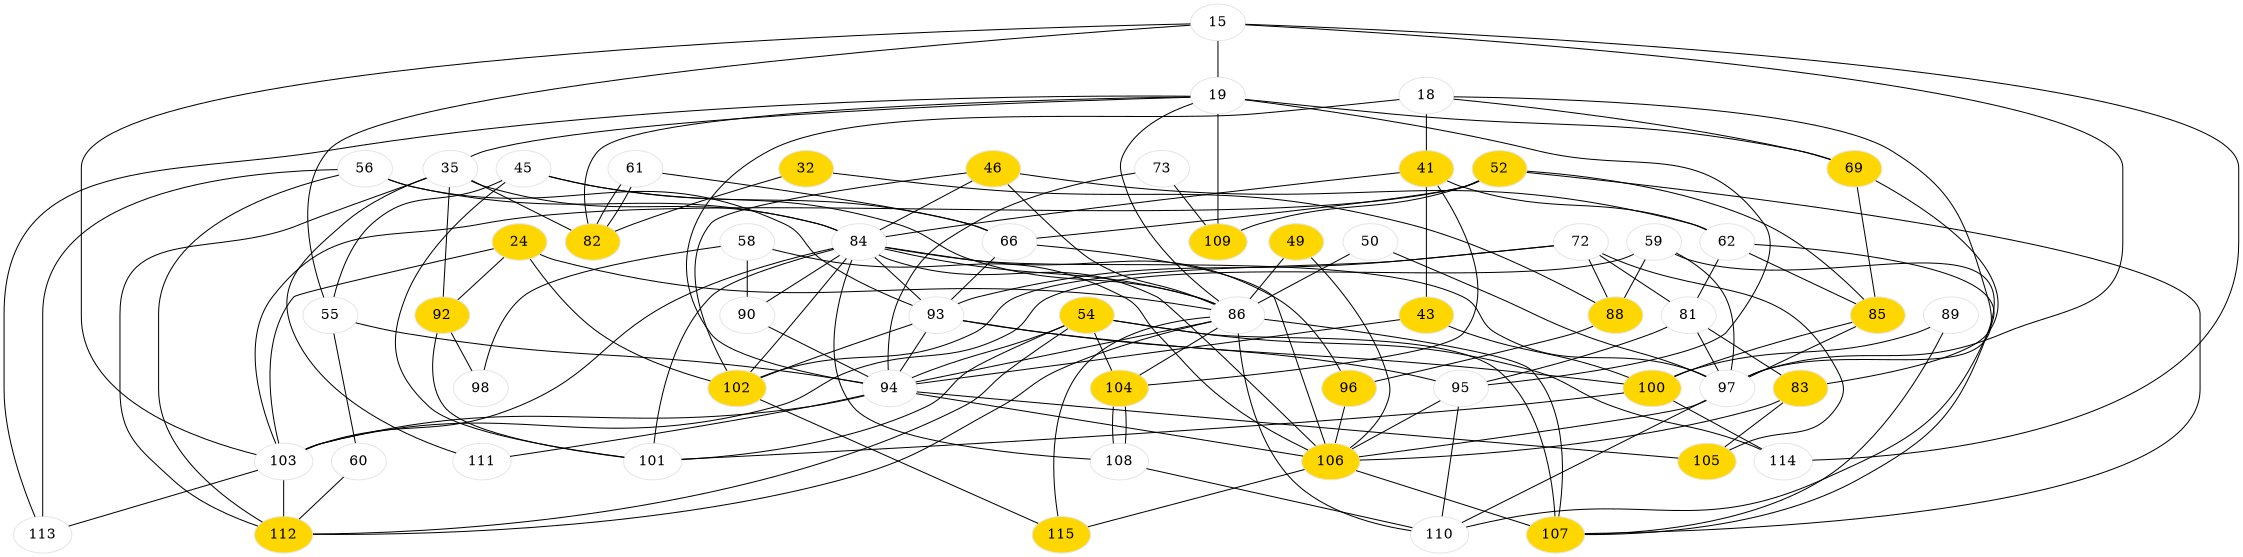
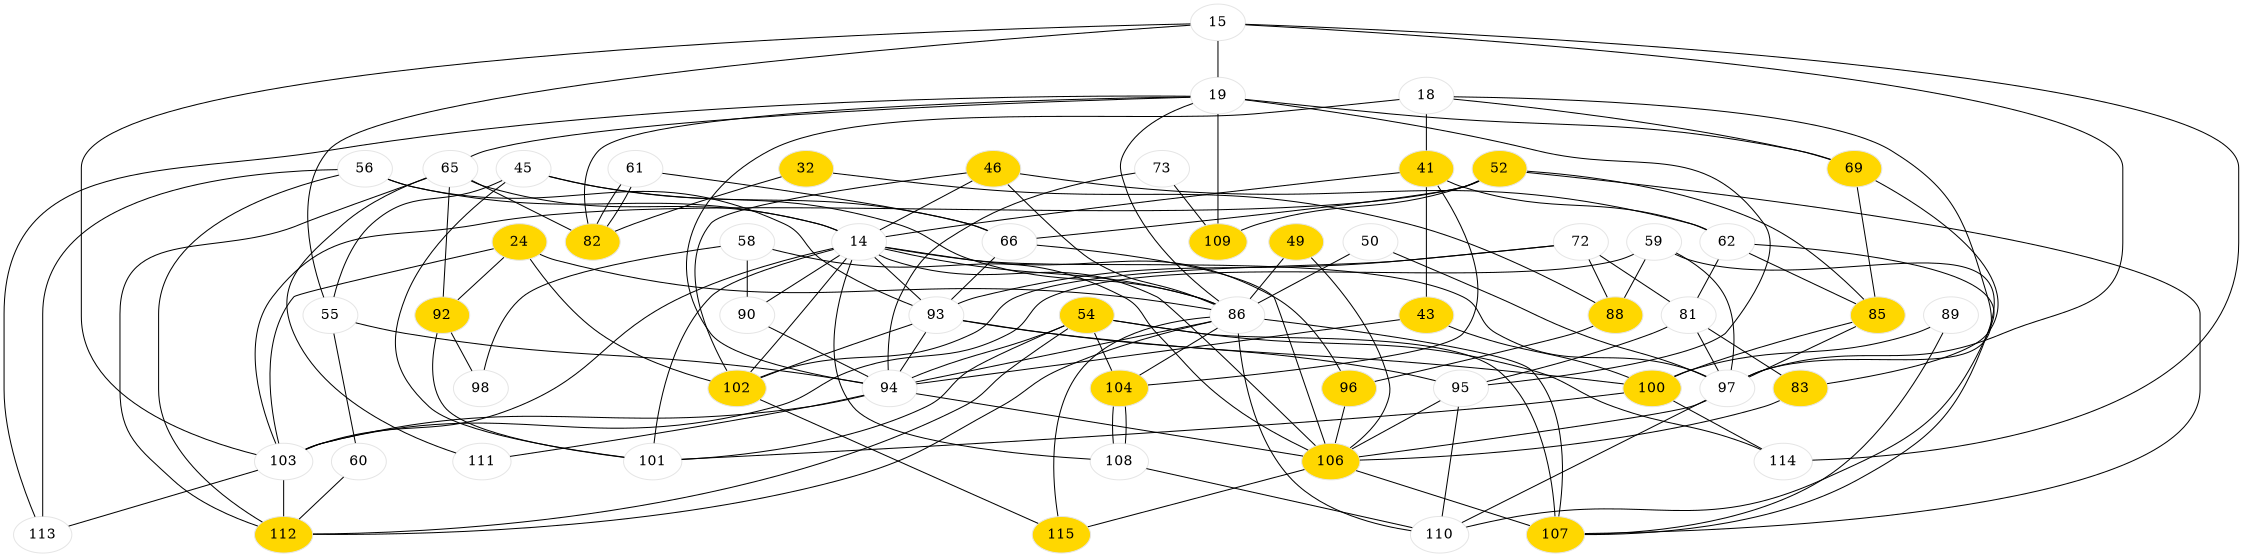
node "35": label "35" -> "65"
node "84": label "84" -> "14"
node "105": removed
